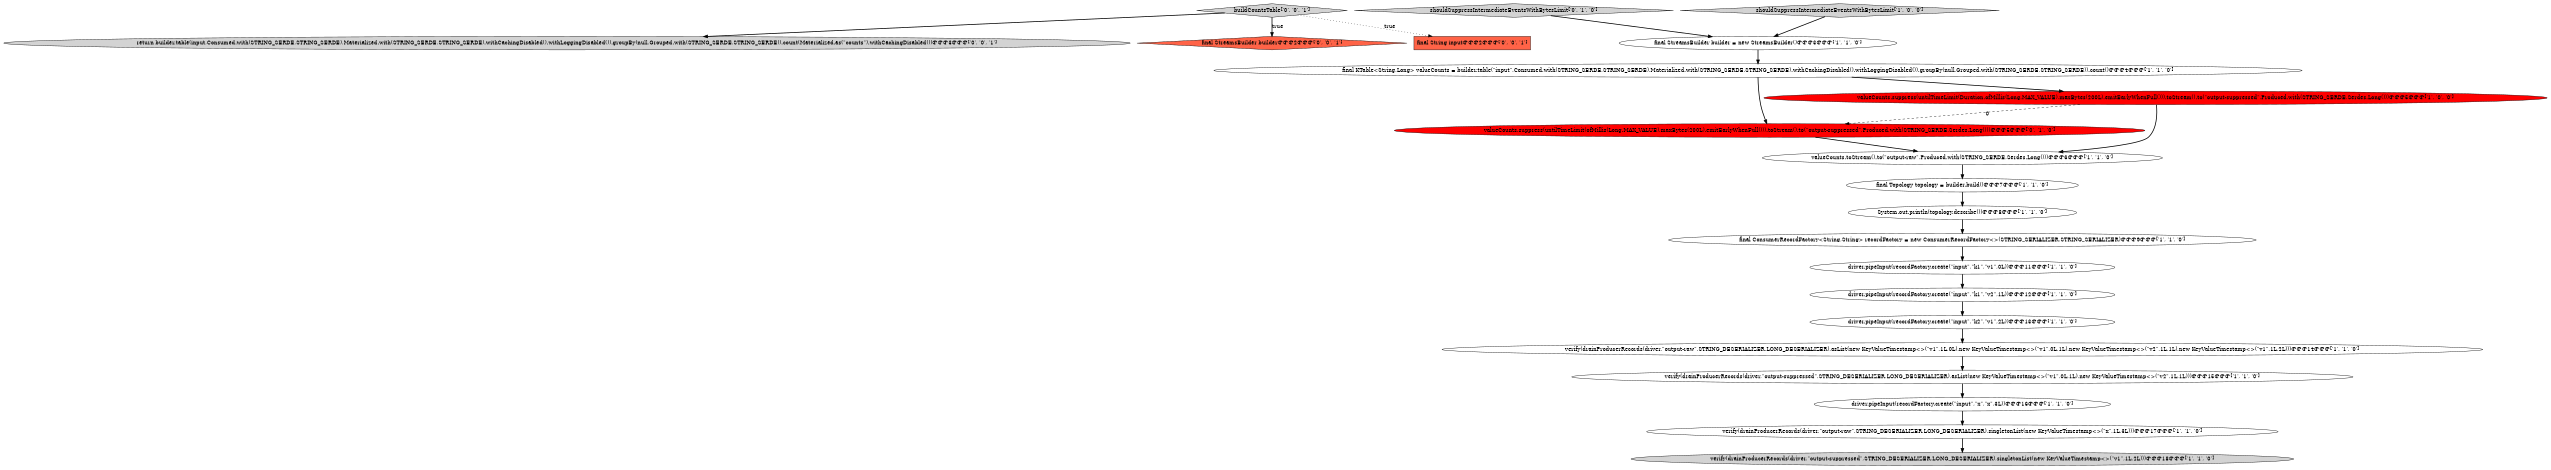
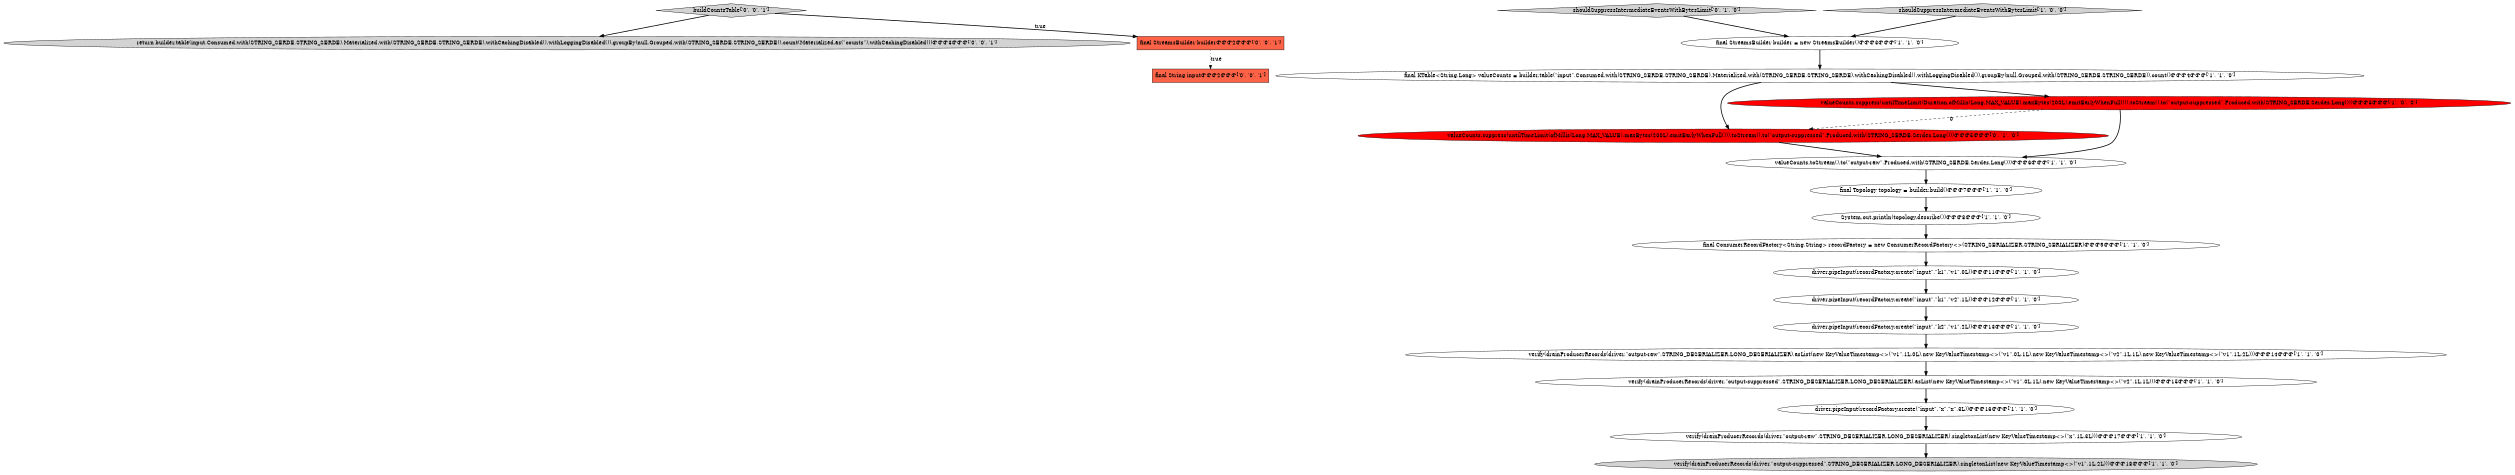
edge "buildCountsTable['0', '0', '1']" -> "final String input@@@2@@@['0', '0', '1']": now "final StreamsBuilder builder@@@2@@@['0', '0', '1']" -> "final String input@@@2@@@['0', '0', '1']"
node "final StreamsBuilder builder@@@2@@@['0', '0', '1']": shape diamond -> box
